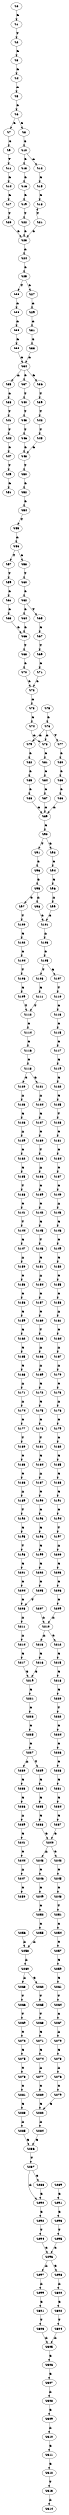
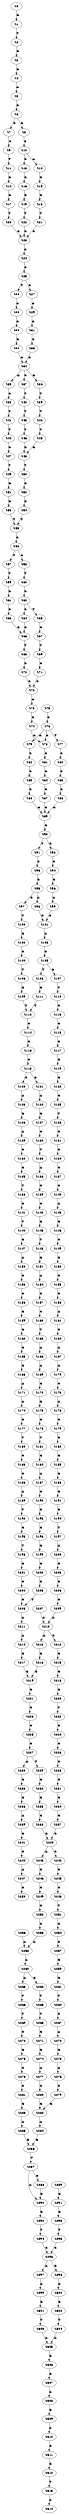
edge "S21" -> "S18": reversed
node "S53": added
